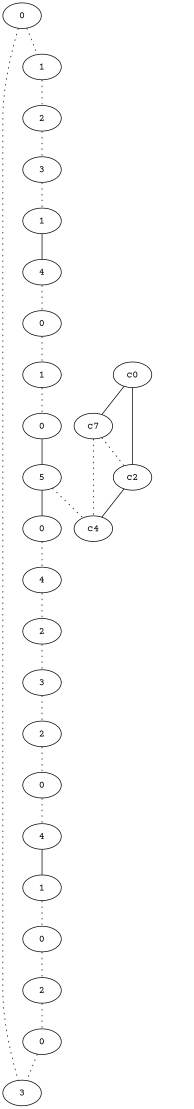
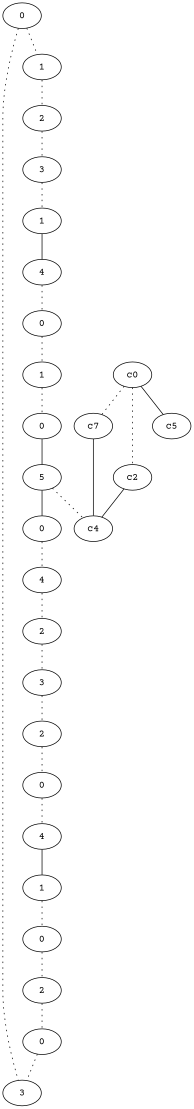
edge "c0" -- "c7": style solid -> dotted
edge "c0" -- "c2": style solid -> dotted
node "c5": added
edge "c7" -- "c2": removed
edge "c7" -- "c4": style dotted -> solid
